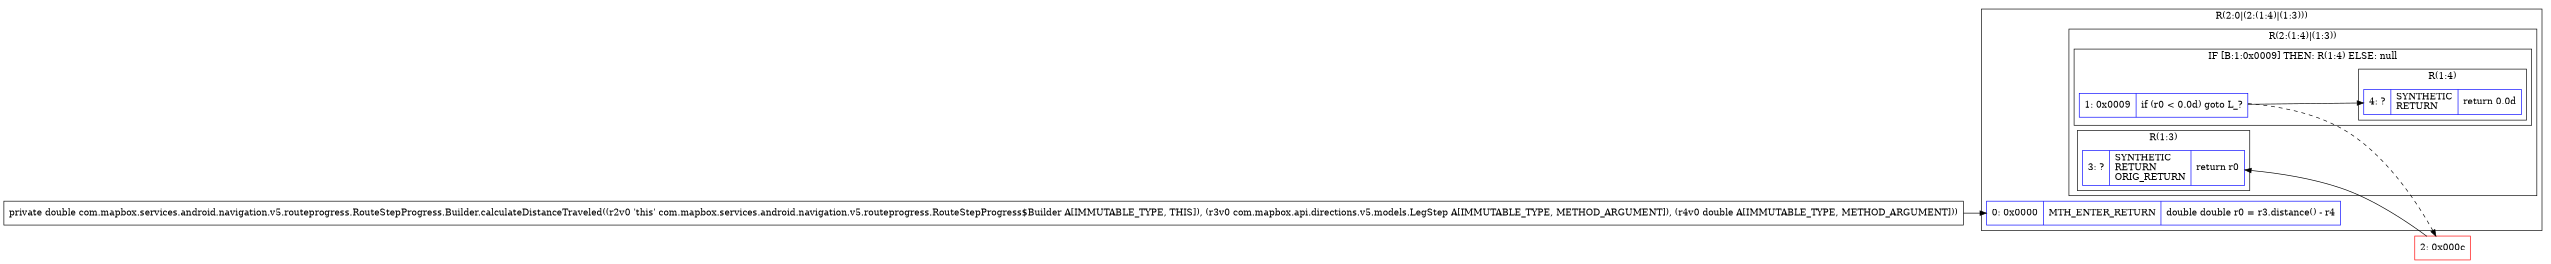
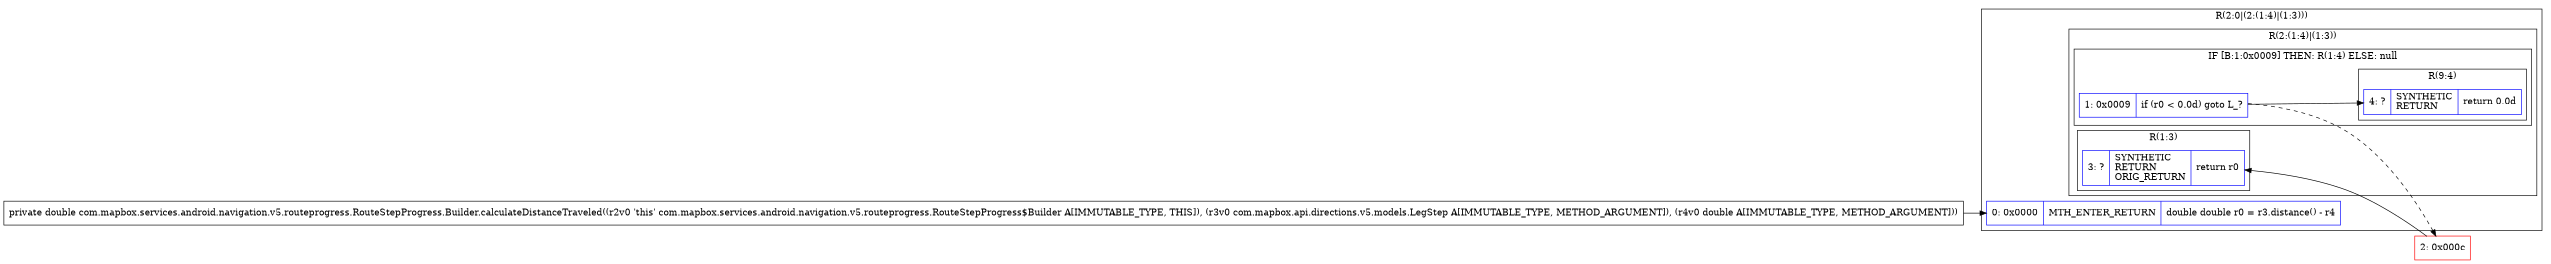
cluster "R(1:4)": label "R(1:4)" -> "R(9:4)"
